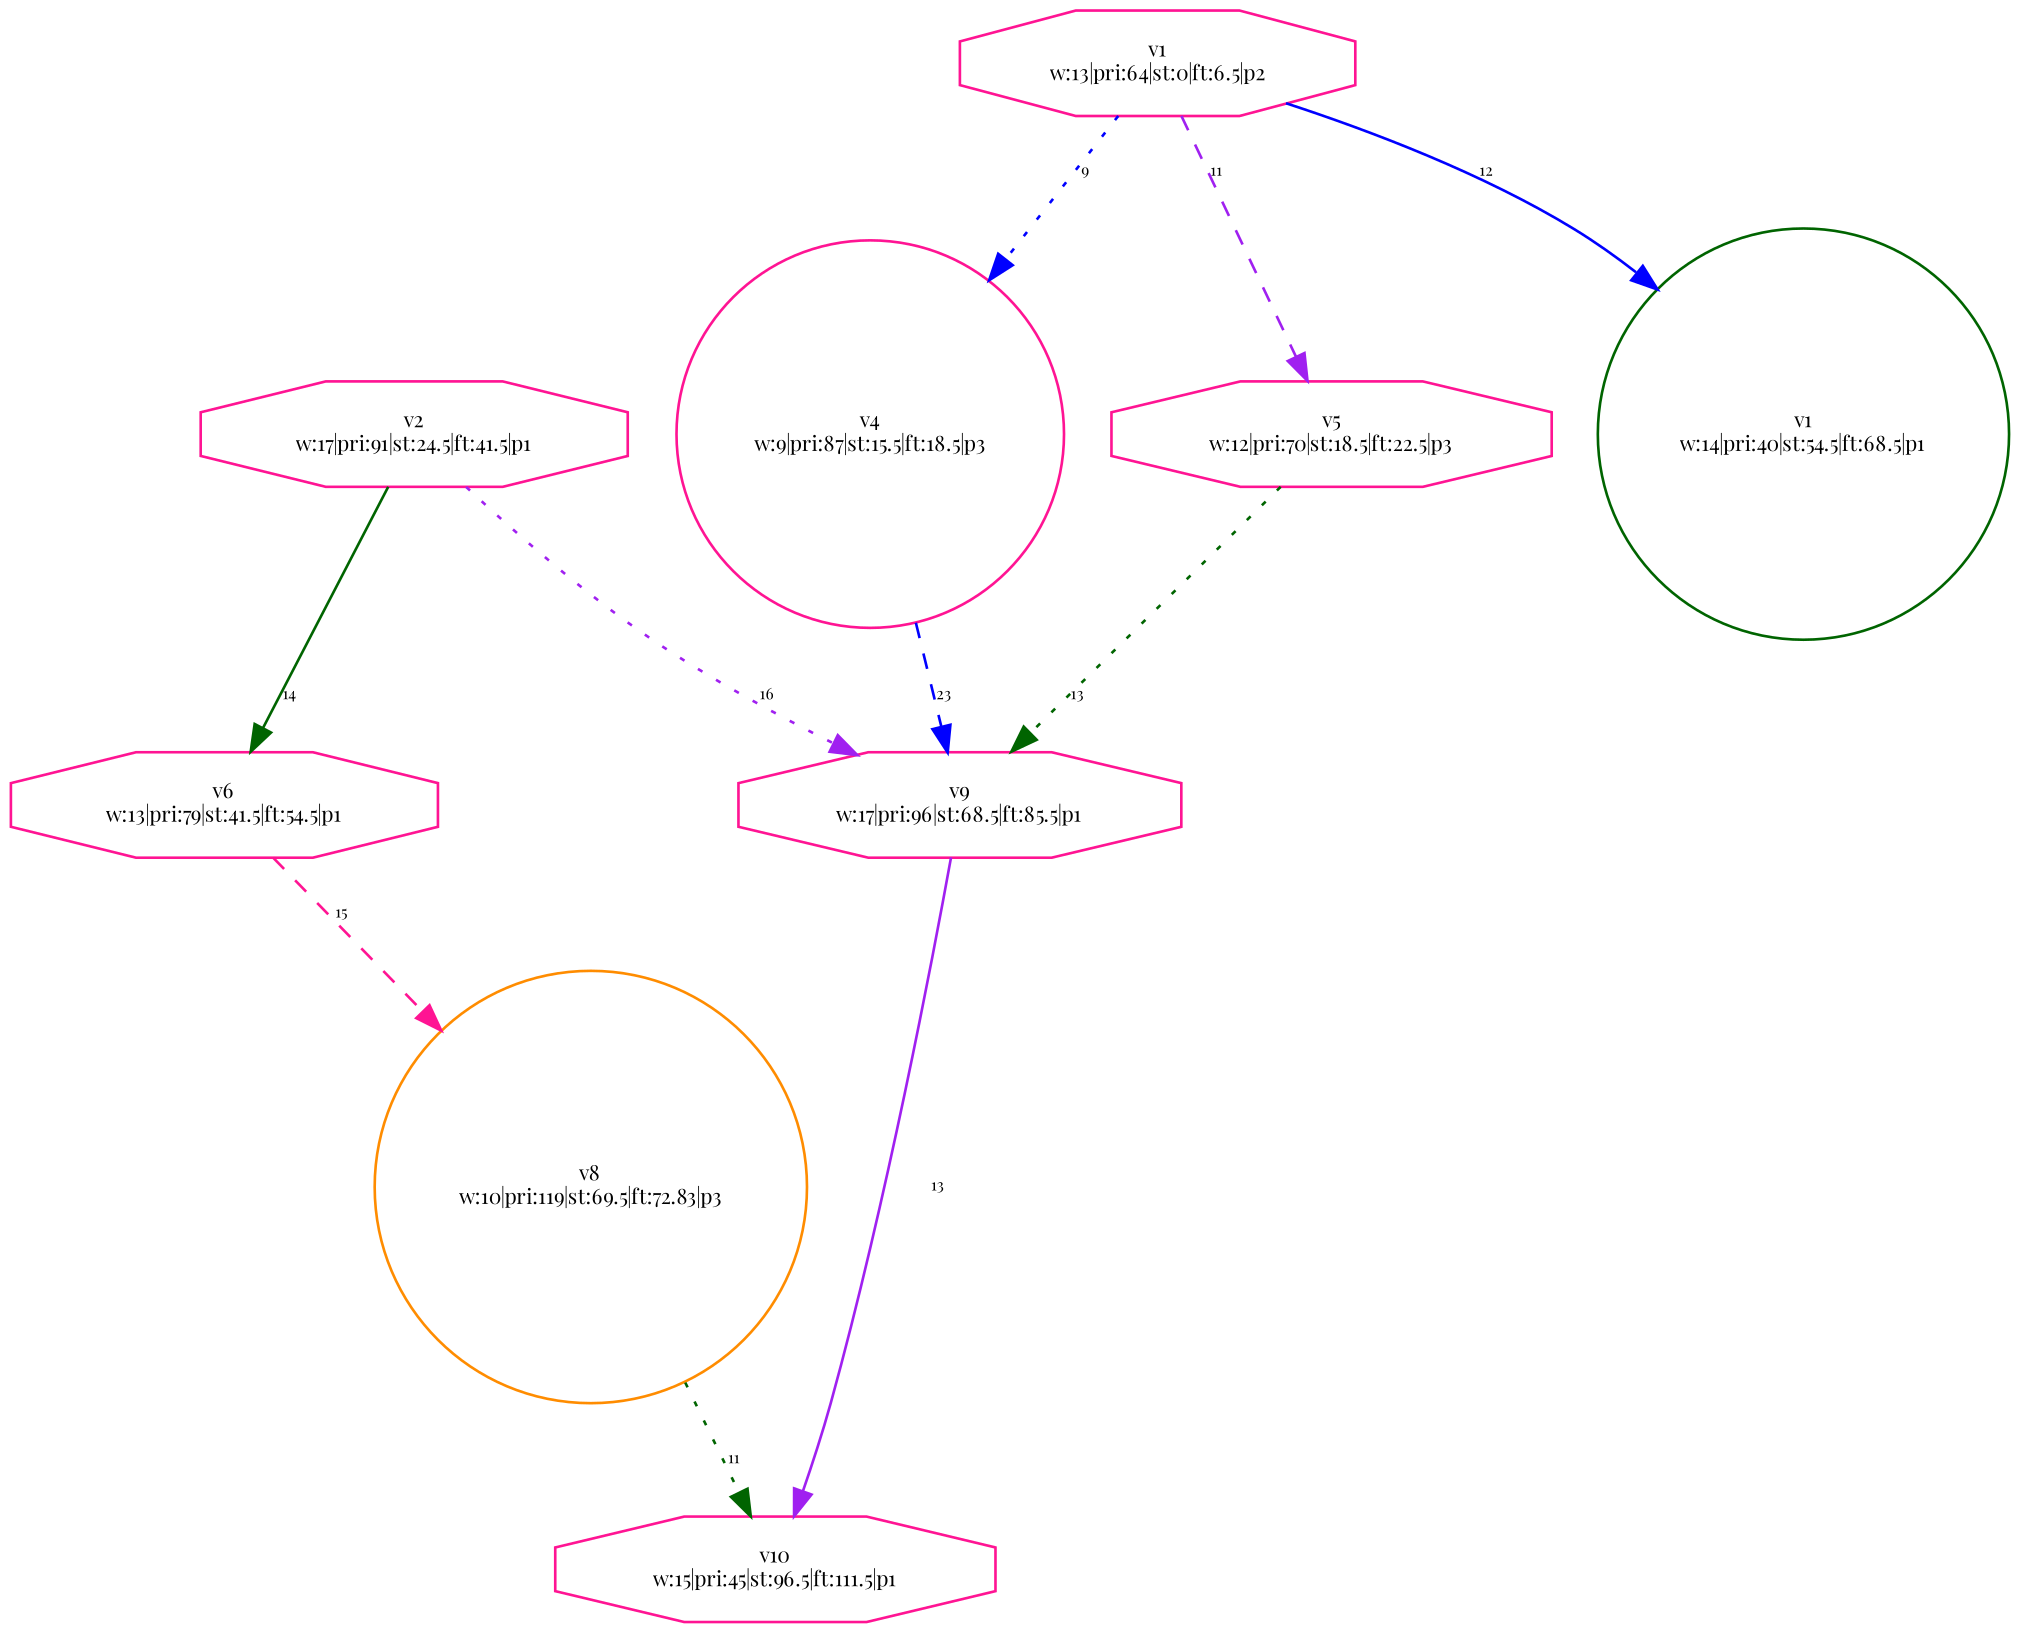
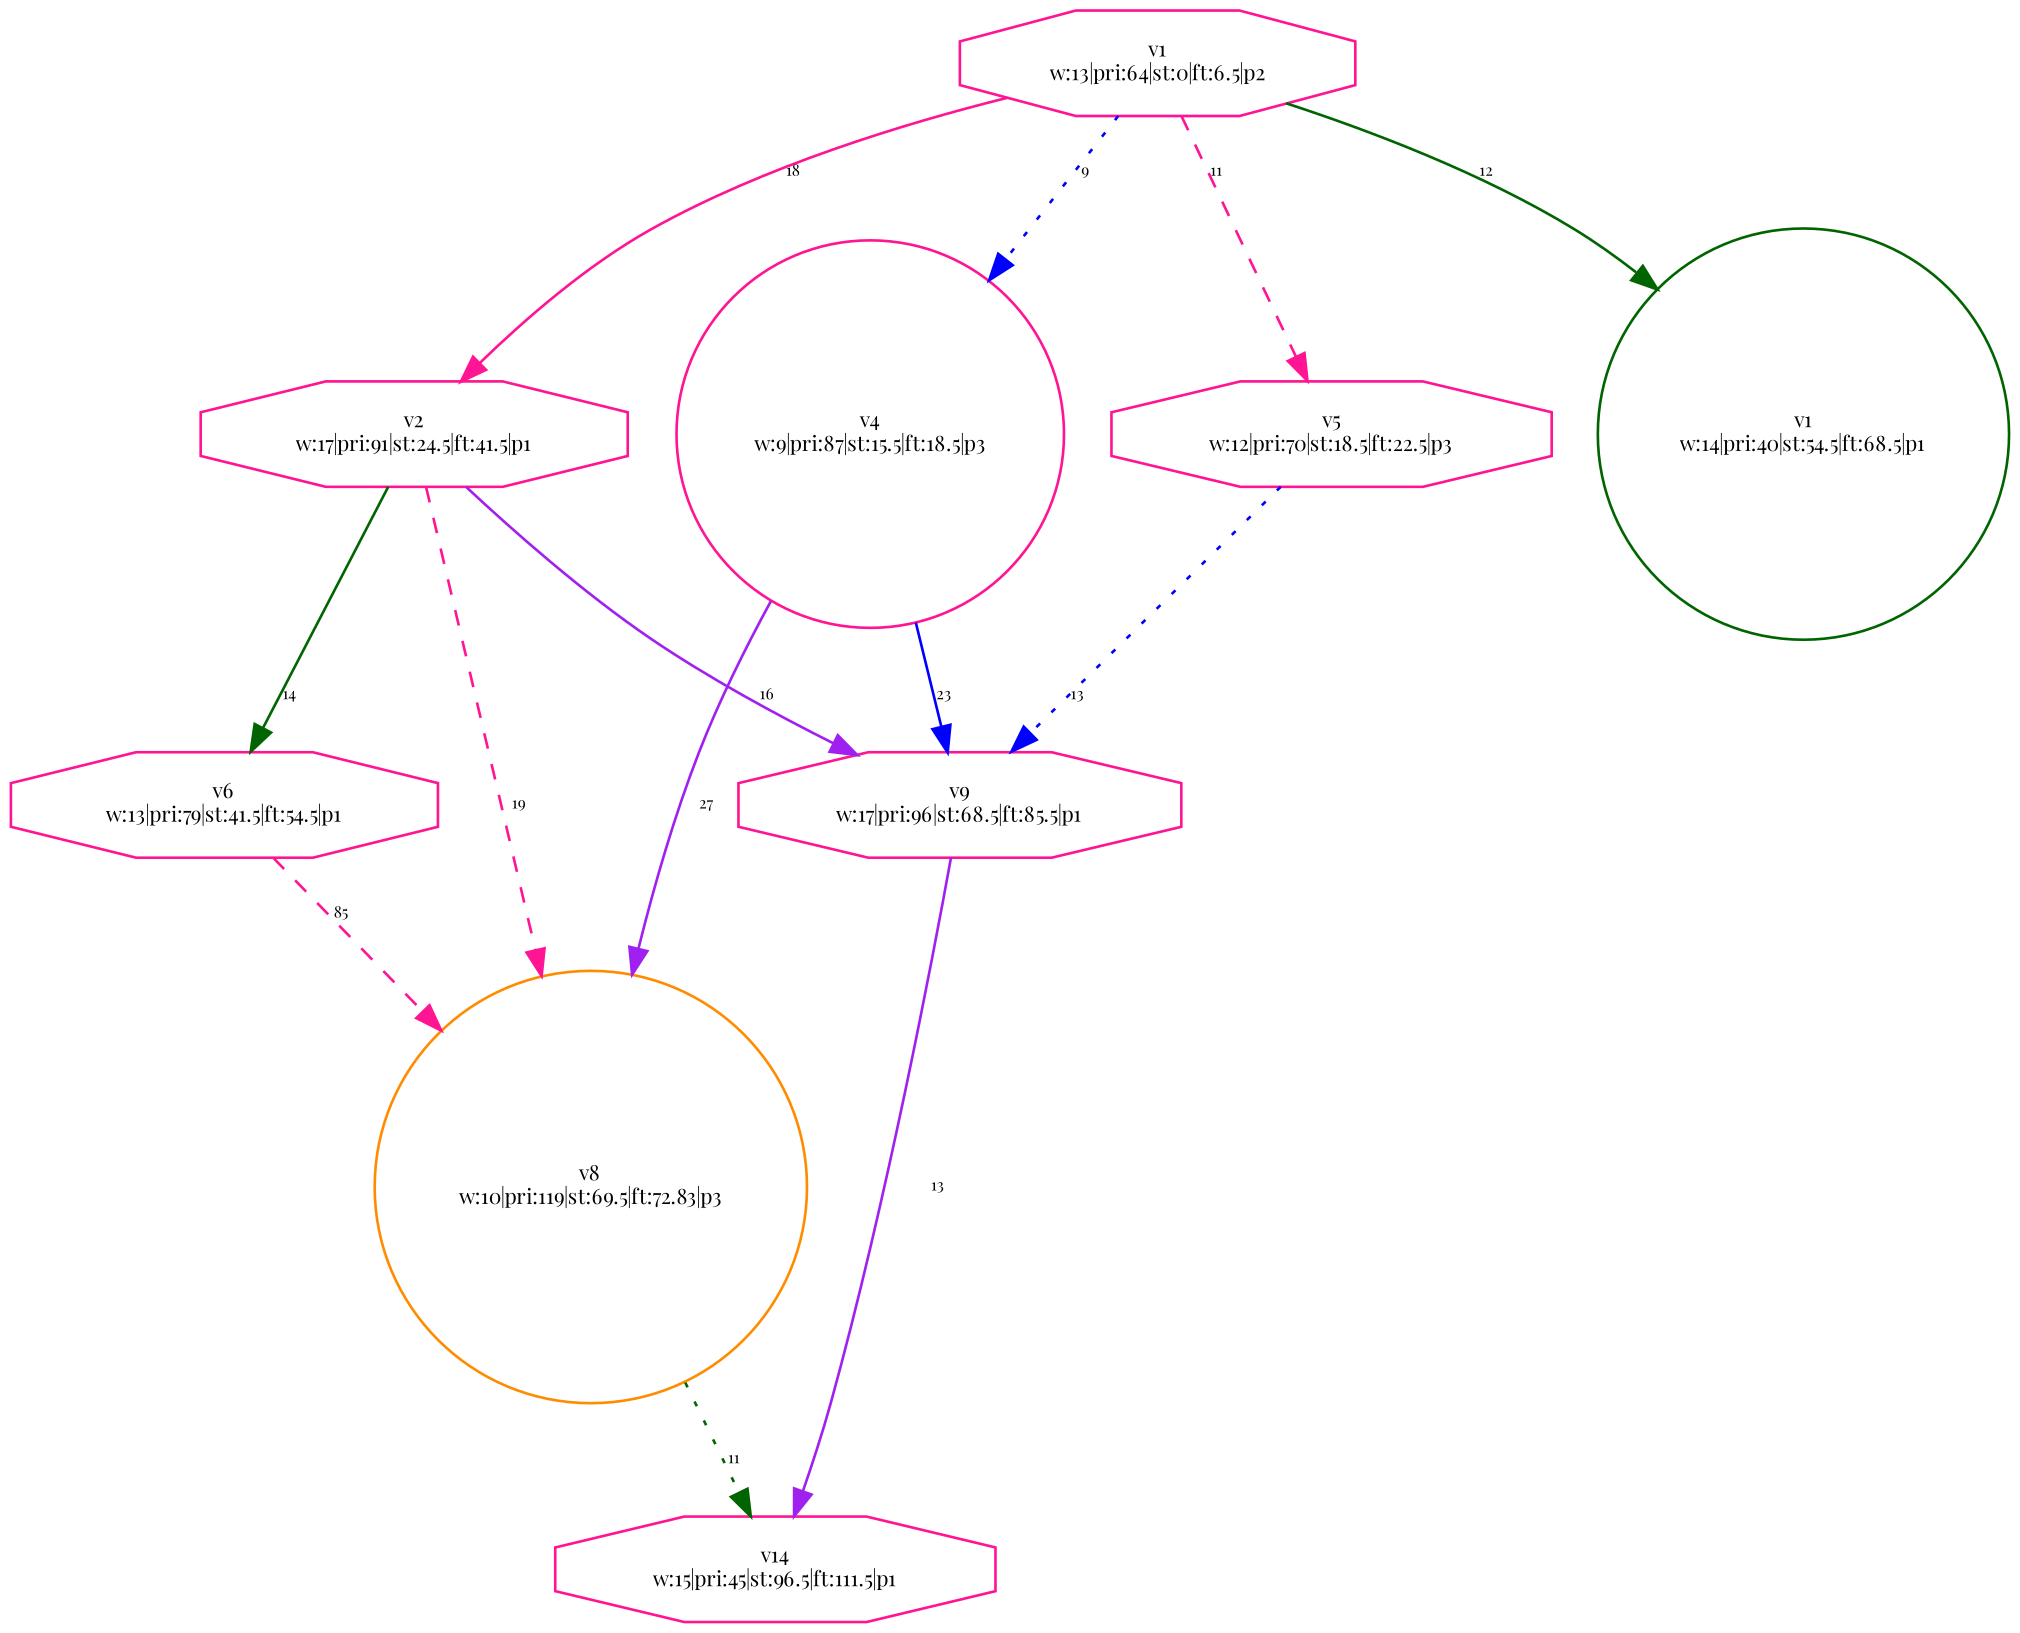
edge "v1 w:13|pri:64|st:0|ft:6.5|p2" -> "v1 w:14|pri:40|st:54.5|ft:68.5|p1": color blue -> darkgreen
edge "v1 w:13|pri:64|st:0|ft:6.5|p2" -> "v2 w:17|pri:91|st:24.5|ft:41.5|p1": added, label "18"
edge "v1 w:13|pri:64|st:0|ft:6.5|p2" -> "v5 w:12|pri:70|st:18.5|ft:22.5|p3": color purple -> deeppink
edge "v5 w:12|pri:70|st:18.5|ft:22.5|p3" -> "v9 w:17|pri:96|st:68.5|ft:85.5|p1": color darkgreen -> blue
edge "v2 w:17|pri:91|st:24.5|ft:41.5|p1" -> "v9 w:17|pri:96|st:68.5|ft:85.5|p1": style dotted -> solid
edge "v4 w:9|pri:87|st:15.5|ft:18.5|p3" -> "v9 w:17|pri:96|st:68.5|ft:85.5|p1": style dashed -> solid
edge "v2 w:17|pri:91|st:24.5|ft:41.5|p1" -> "v8 w:10|pri:119|st:69.5|ft:72.83|p3": added, label "19"
edge "v4 w:9|pri:87|st:15.5|ft:18.5|p3" -> "v8 w:10|pri:119|st:69.5|ft:72.83|p3": added, label "27"
edge "v6 w:13|pri:79|st:41.5|ft:54.5|p1" -> "v8 w:10|pri:119|st:69.5|ft:72.83|p3": label "15" -> "85"
node "v10 w:15|pri:45|st:96.5|ft:111.5|p1": label "v10 w:15|pri:45|st:96.5|ft:111.5|p1" -> "v14 w:15|pri:45|st:96.5|ft:111.5|p1"
